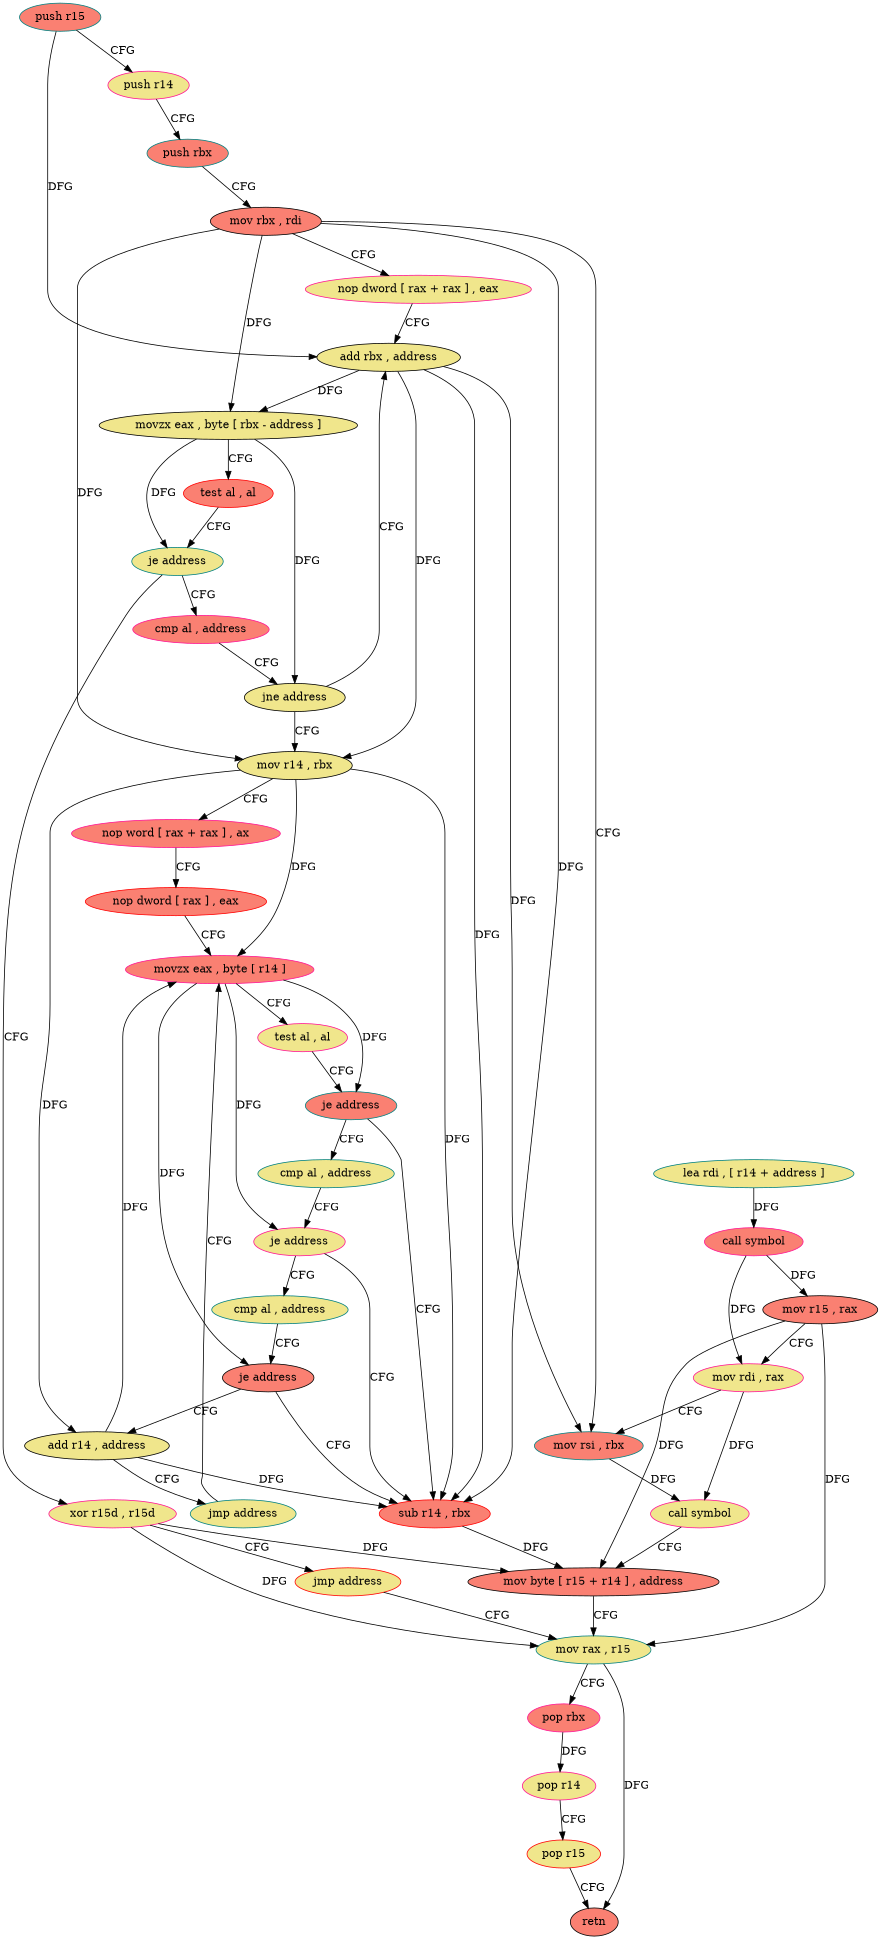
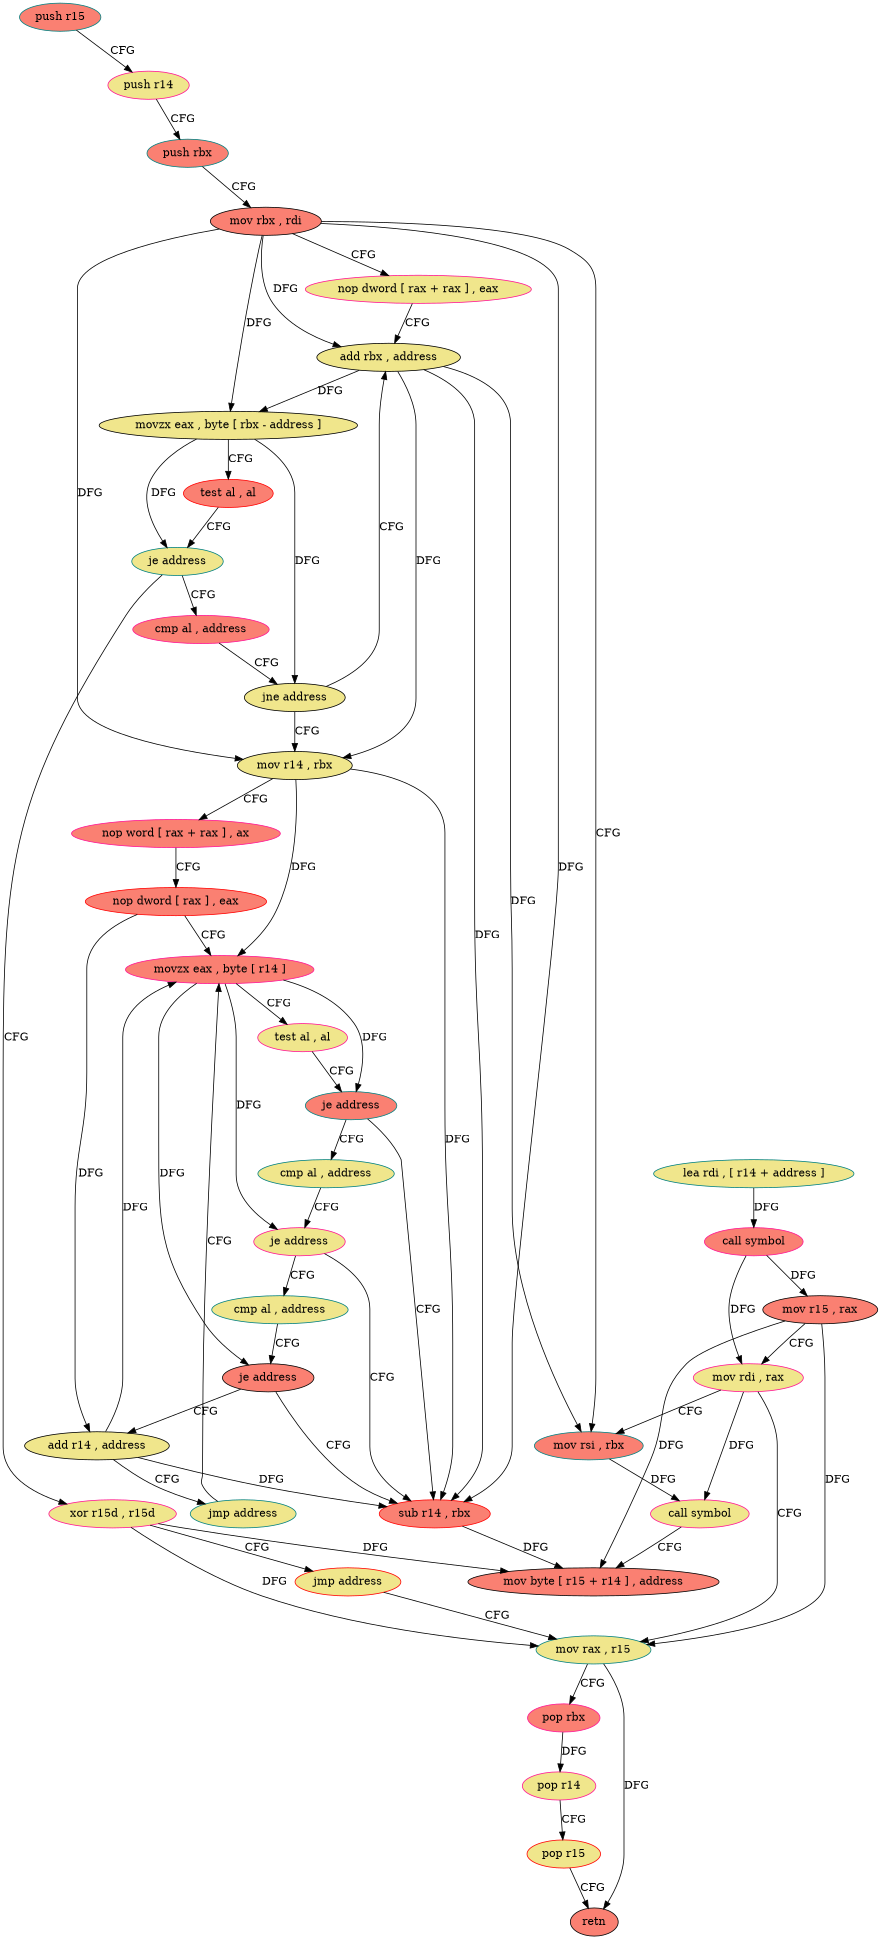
edge "push r15" -> "add rbx , address": now "mov rbx , rdi" -> "add rbx , address"
edge "mov r14 , rbx" -> "add r14 , address": now "nop dword [ rax ] , eax" -> "add r14 , address"
edge "mov byte [ r15 + r14 ] , address" -> "mov rax , r15": now "mov rdi , rax" -> "mov rax , r15"
